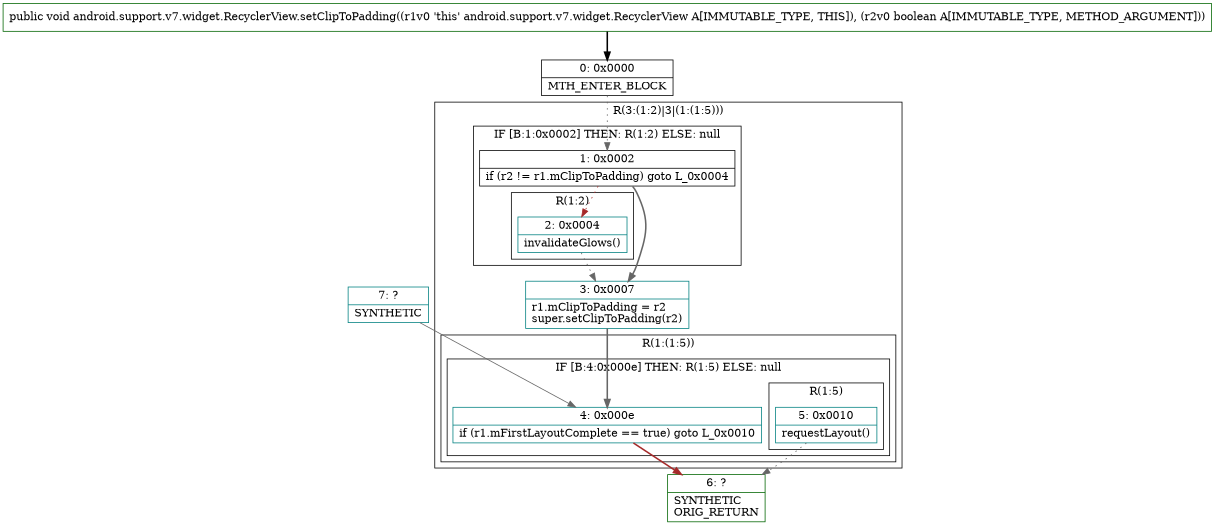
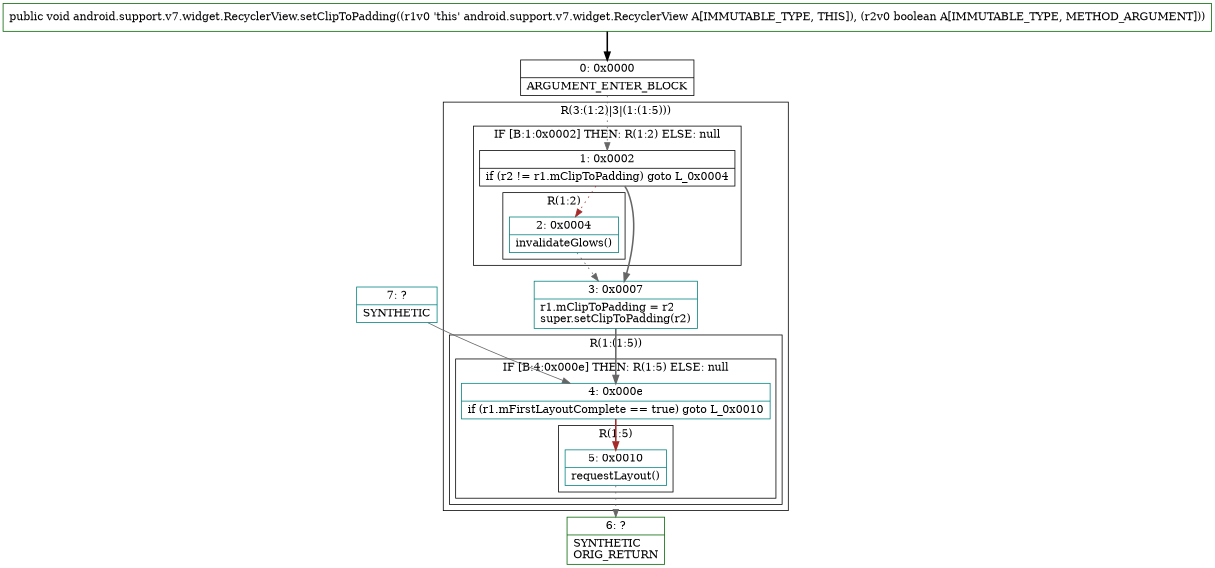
node "0: 0x0000": text "MTH_ENTER_BLOCK" -> "ARGUMENT_ENTER_BLOCK"
edge "4: 0x000e" -> "6: ?": now "4: 0x000e" -> "5: 0x0010"
